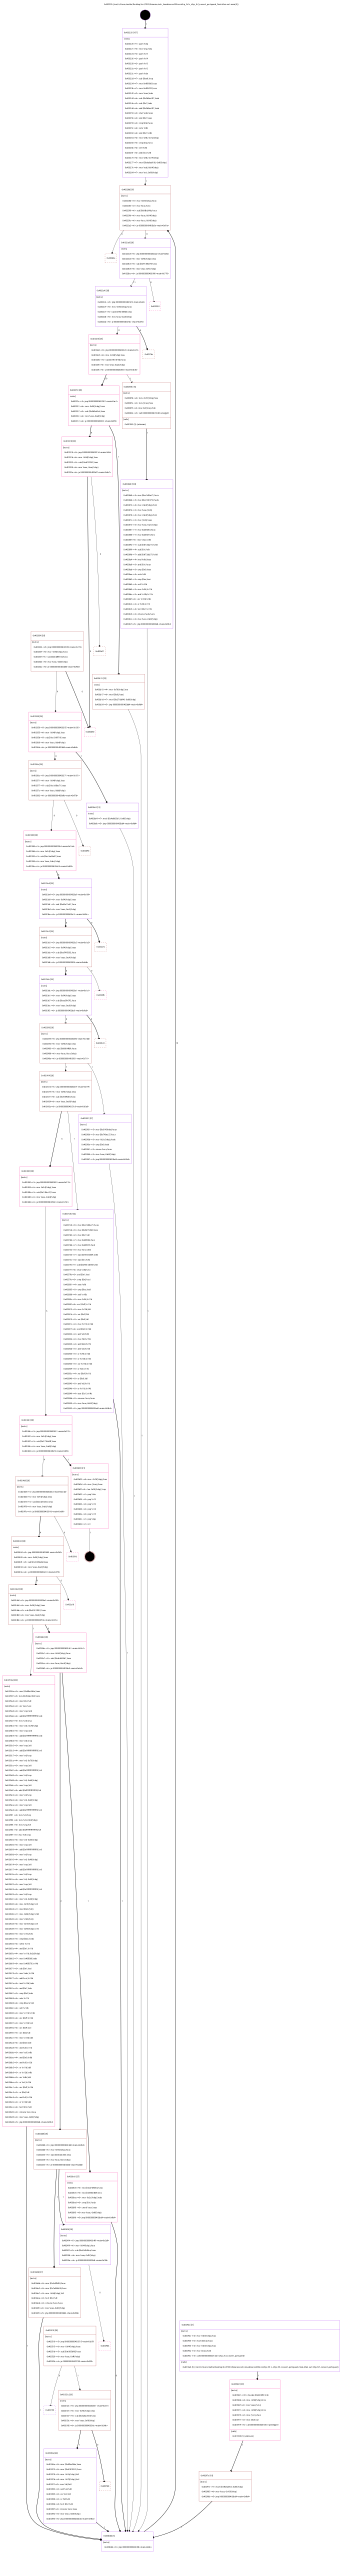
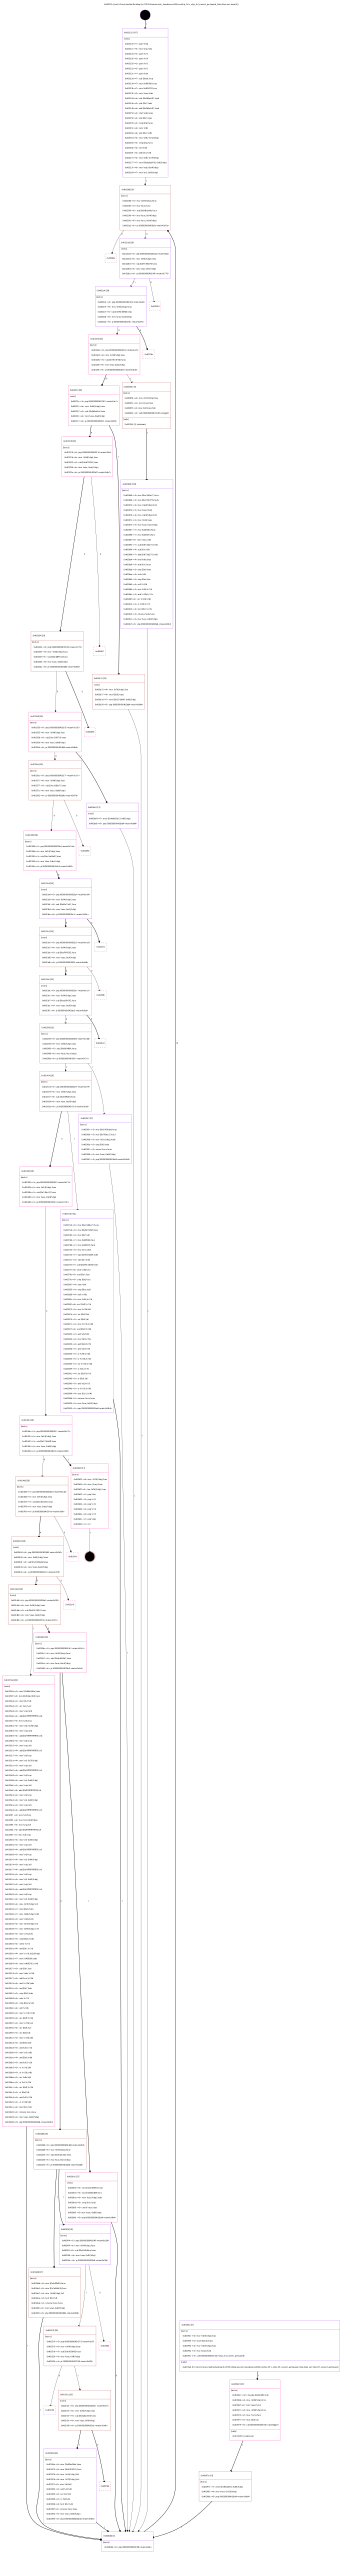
edge "0x402318 [28]" -> "0x402b80": now "0x402318 [28]" -> "0x402334 [28]"
edge "0x4024f4 [28]" -> "0x402510 [28]": added, label "1"
